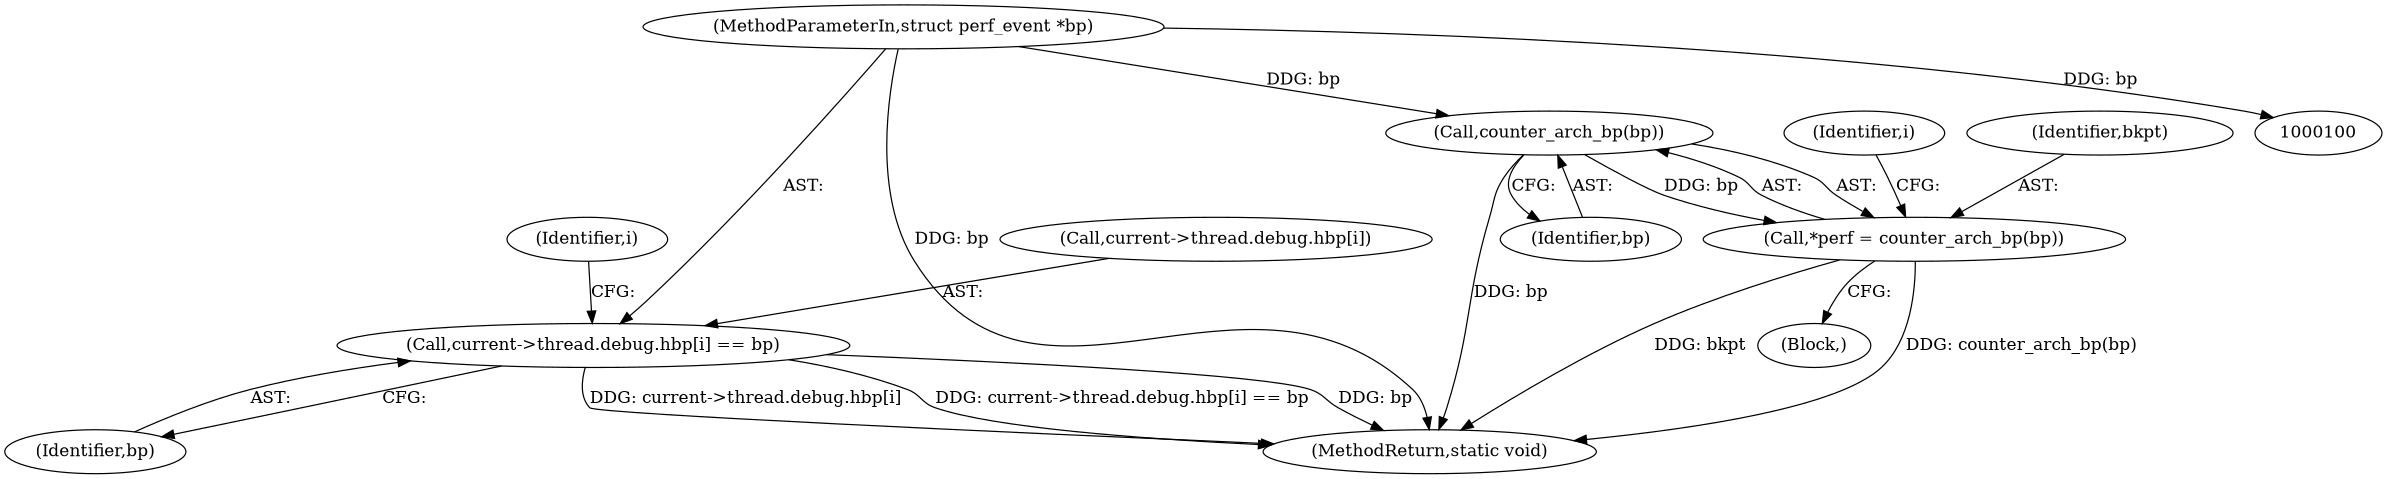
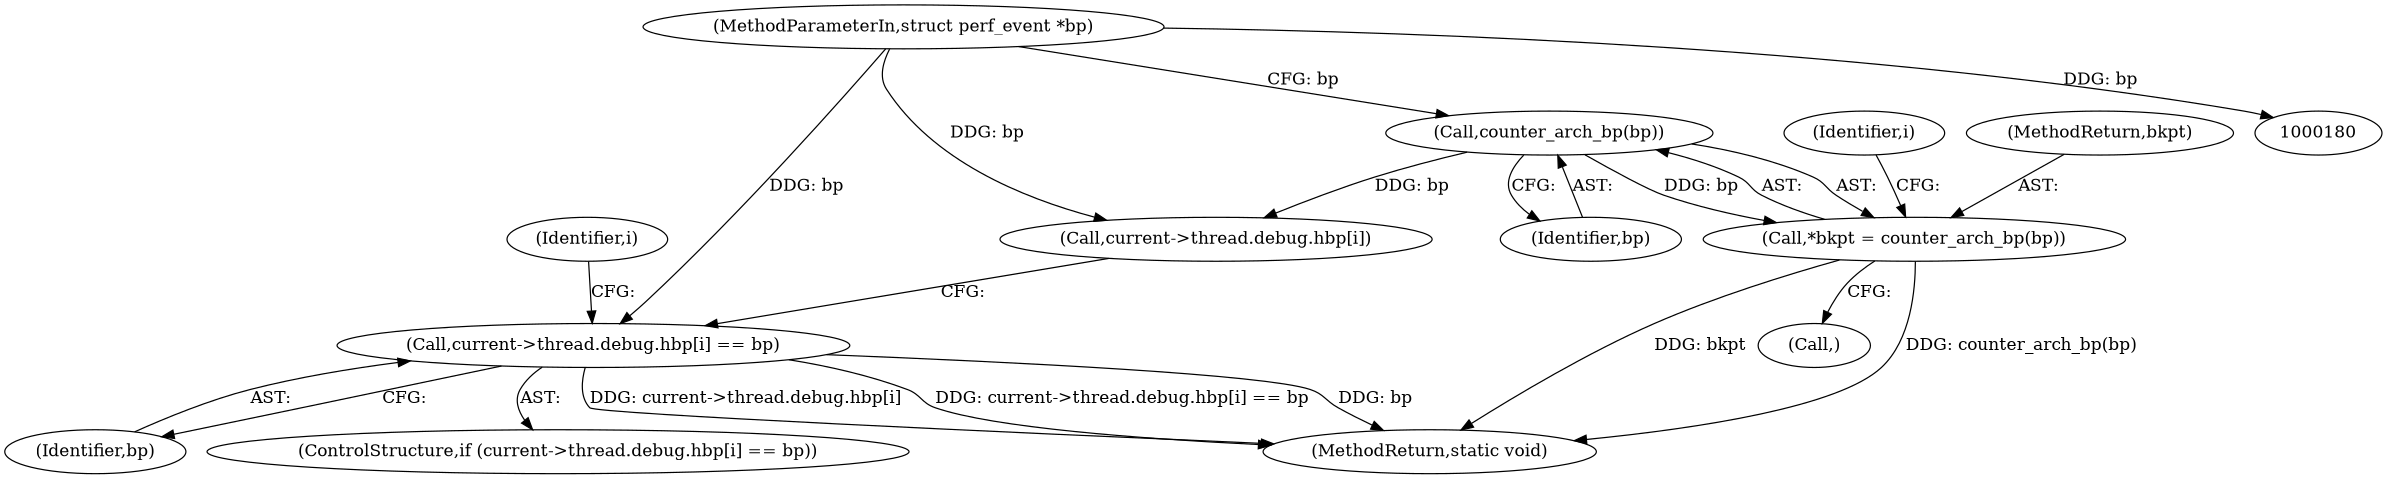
edge "(MethodParameterIn,struct perf_event *bp)" -> "(Call,counter_arch_bp(bp))": label "DDG: bp" -> "CFG: bp"
node "(Identifier,bkpt)": label "(Identifier,bkpt)" -> "(MethodReturn,bkpt)"
node "1000100": label "1000100" -> "1000180"
edge "(MethodParameterIn,struct perf_event *bp)" -> "(Call,current->thread.debug.hbp[i] == bp)": label "AST: " -> "DDG: bp"
node "(Call,*perf = counter_arch_bp(bp))": label "(Call,*perf = counter_arch_bp(bp))" -> "(Call,*bkpt = counter_arch_bp(bp))"
edge "(Call,counter_arch_bp(bp))" -> "(MethodReturn,static void)": now "(Call,counter_arch_bp(bp))" -> "(Call,current->thread.debug.hbp[i])"
edge "(Call,current->thread.debug.hbp[i])" -> "(Call,current->thread.debug.hbp[i] == bp)": label "AST: " -> "CFG: "
edge "(MethodParameterIn,struct perf_event *bp)" -> "(MethodReturn,static void)": now "(MethodParameterIn,struct perf_event *bp)" -> "(Call,current->thread.debug.hbp[i])"
node "(Block,)": label "(Block,)" -> "(Call,)"
node "(ControlStructure,if (current->thread.debug.hbp[i] == bp))": added
